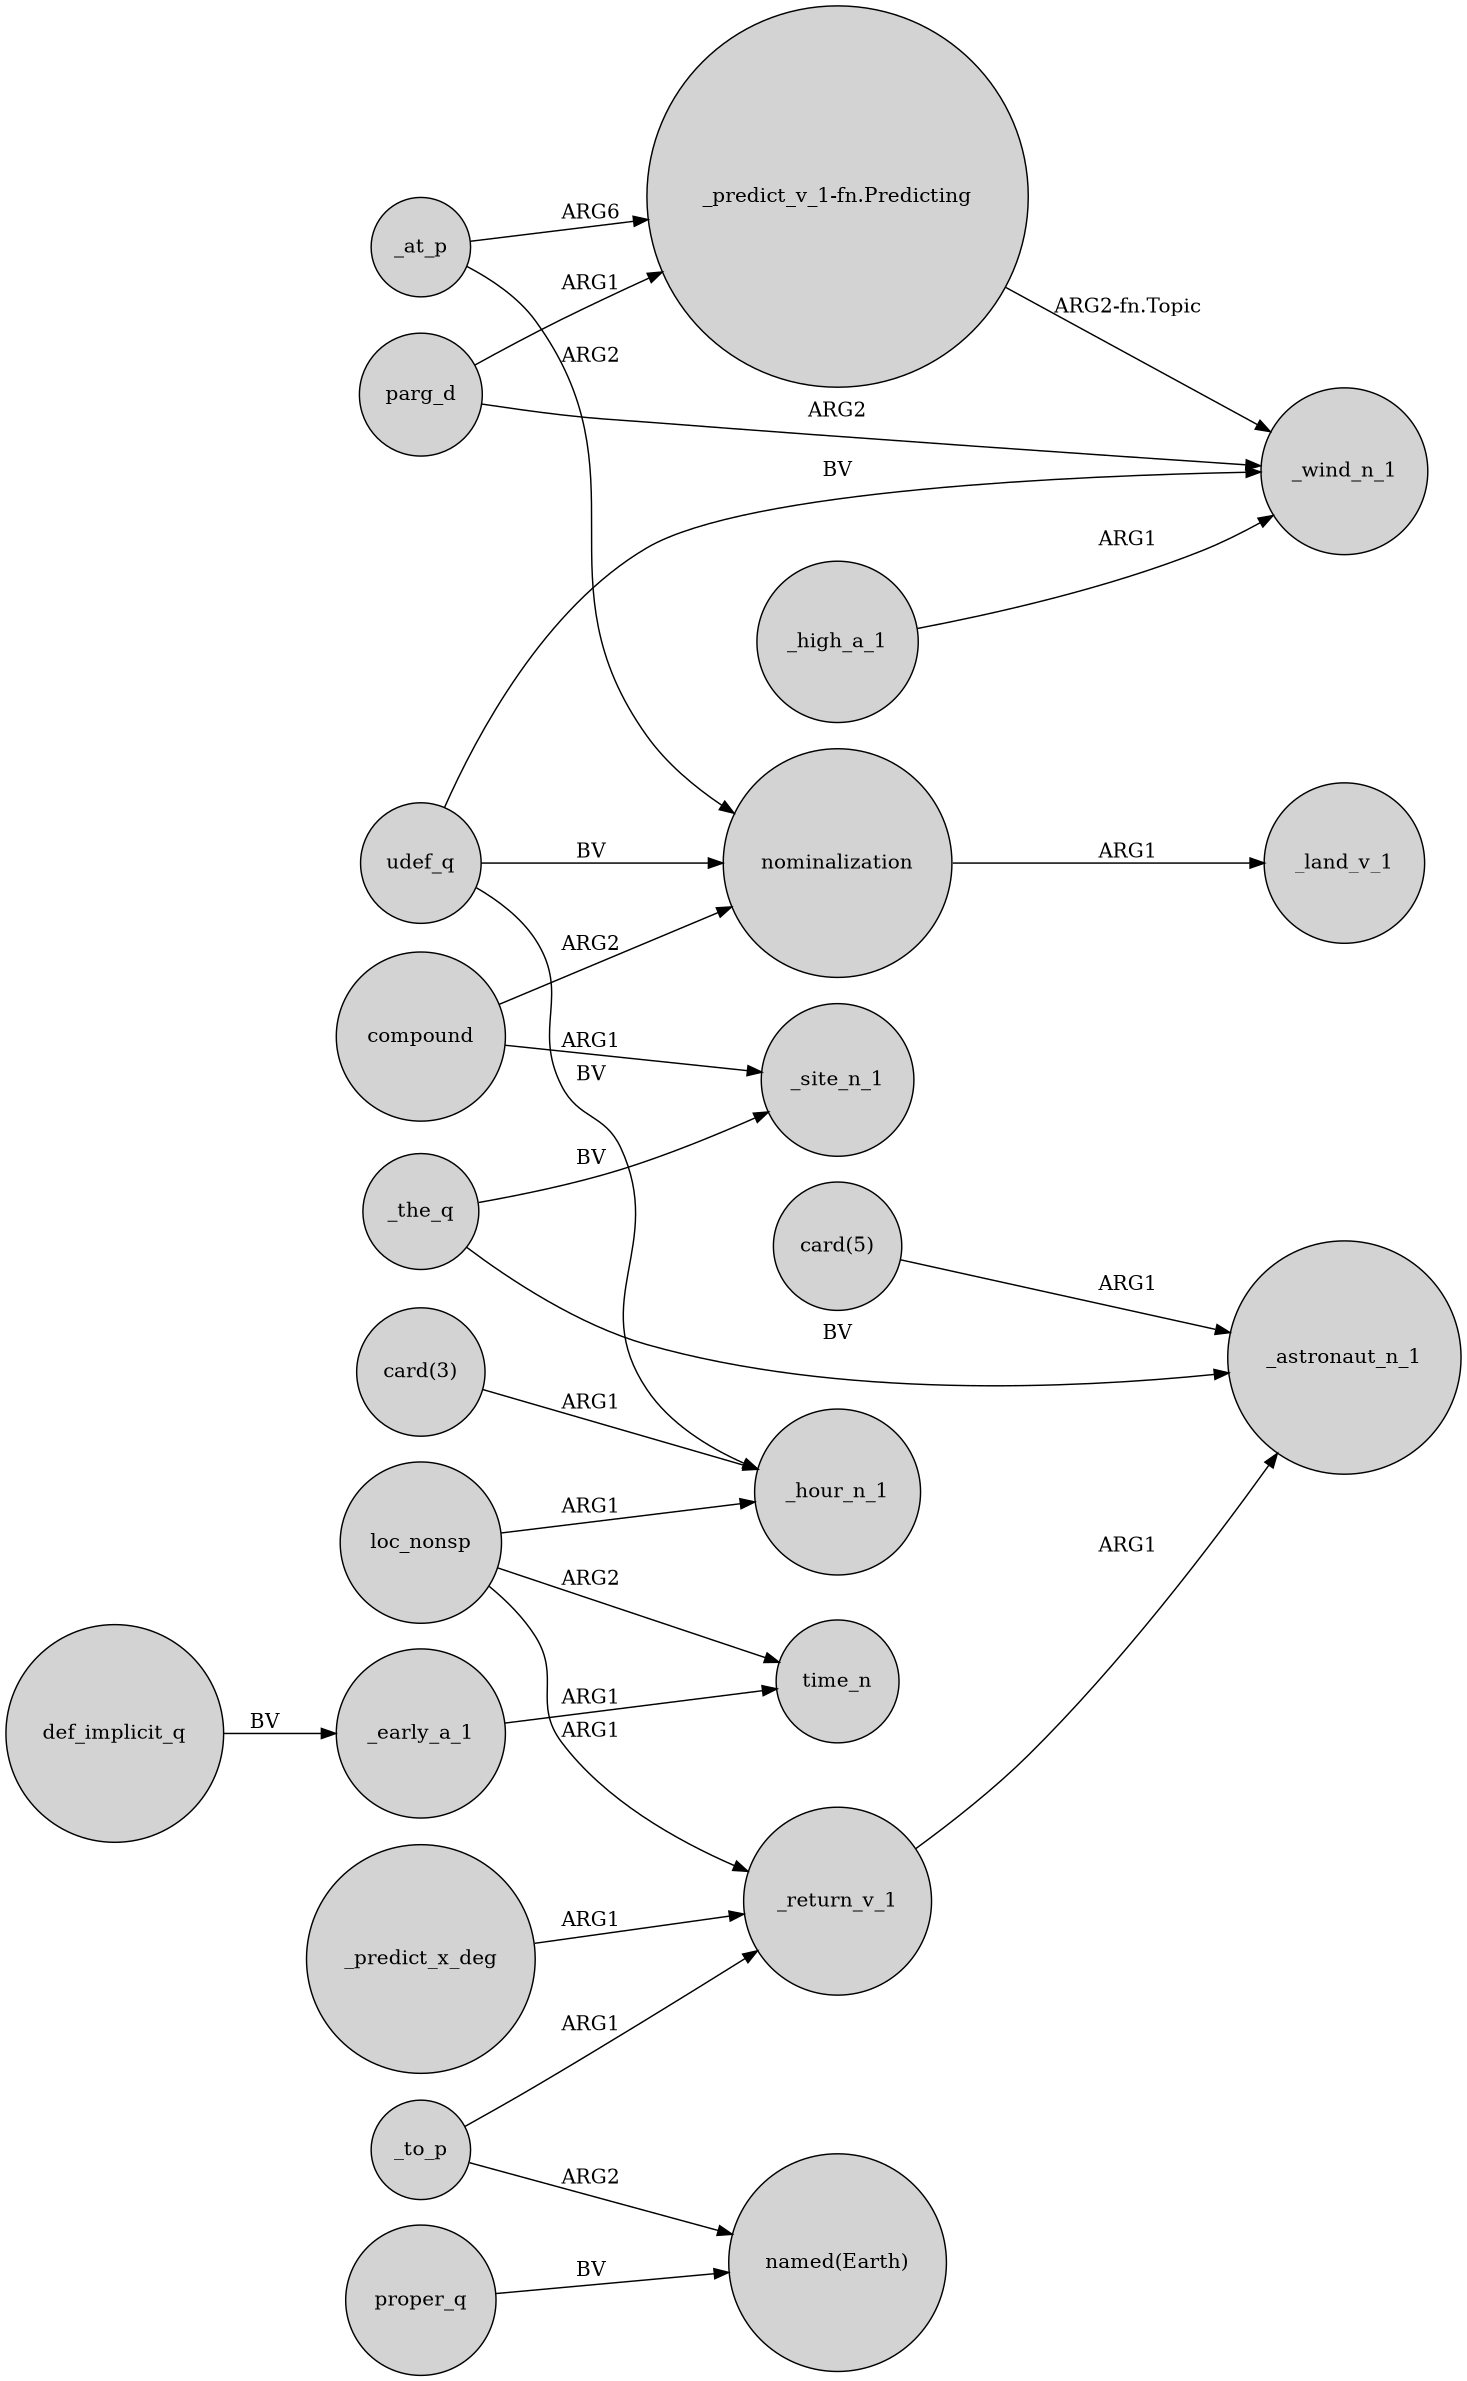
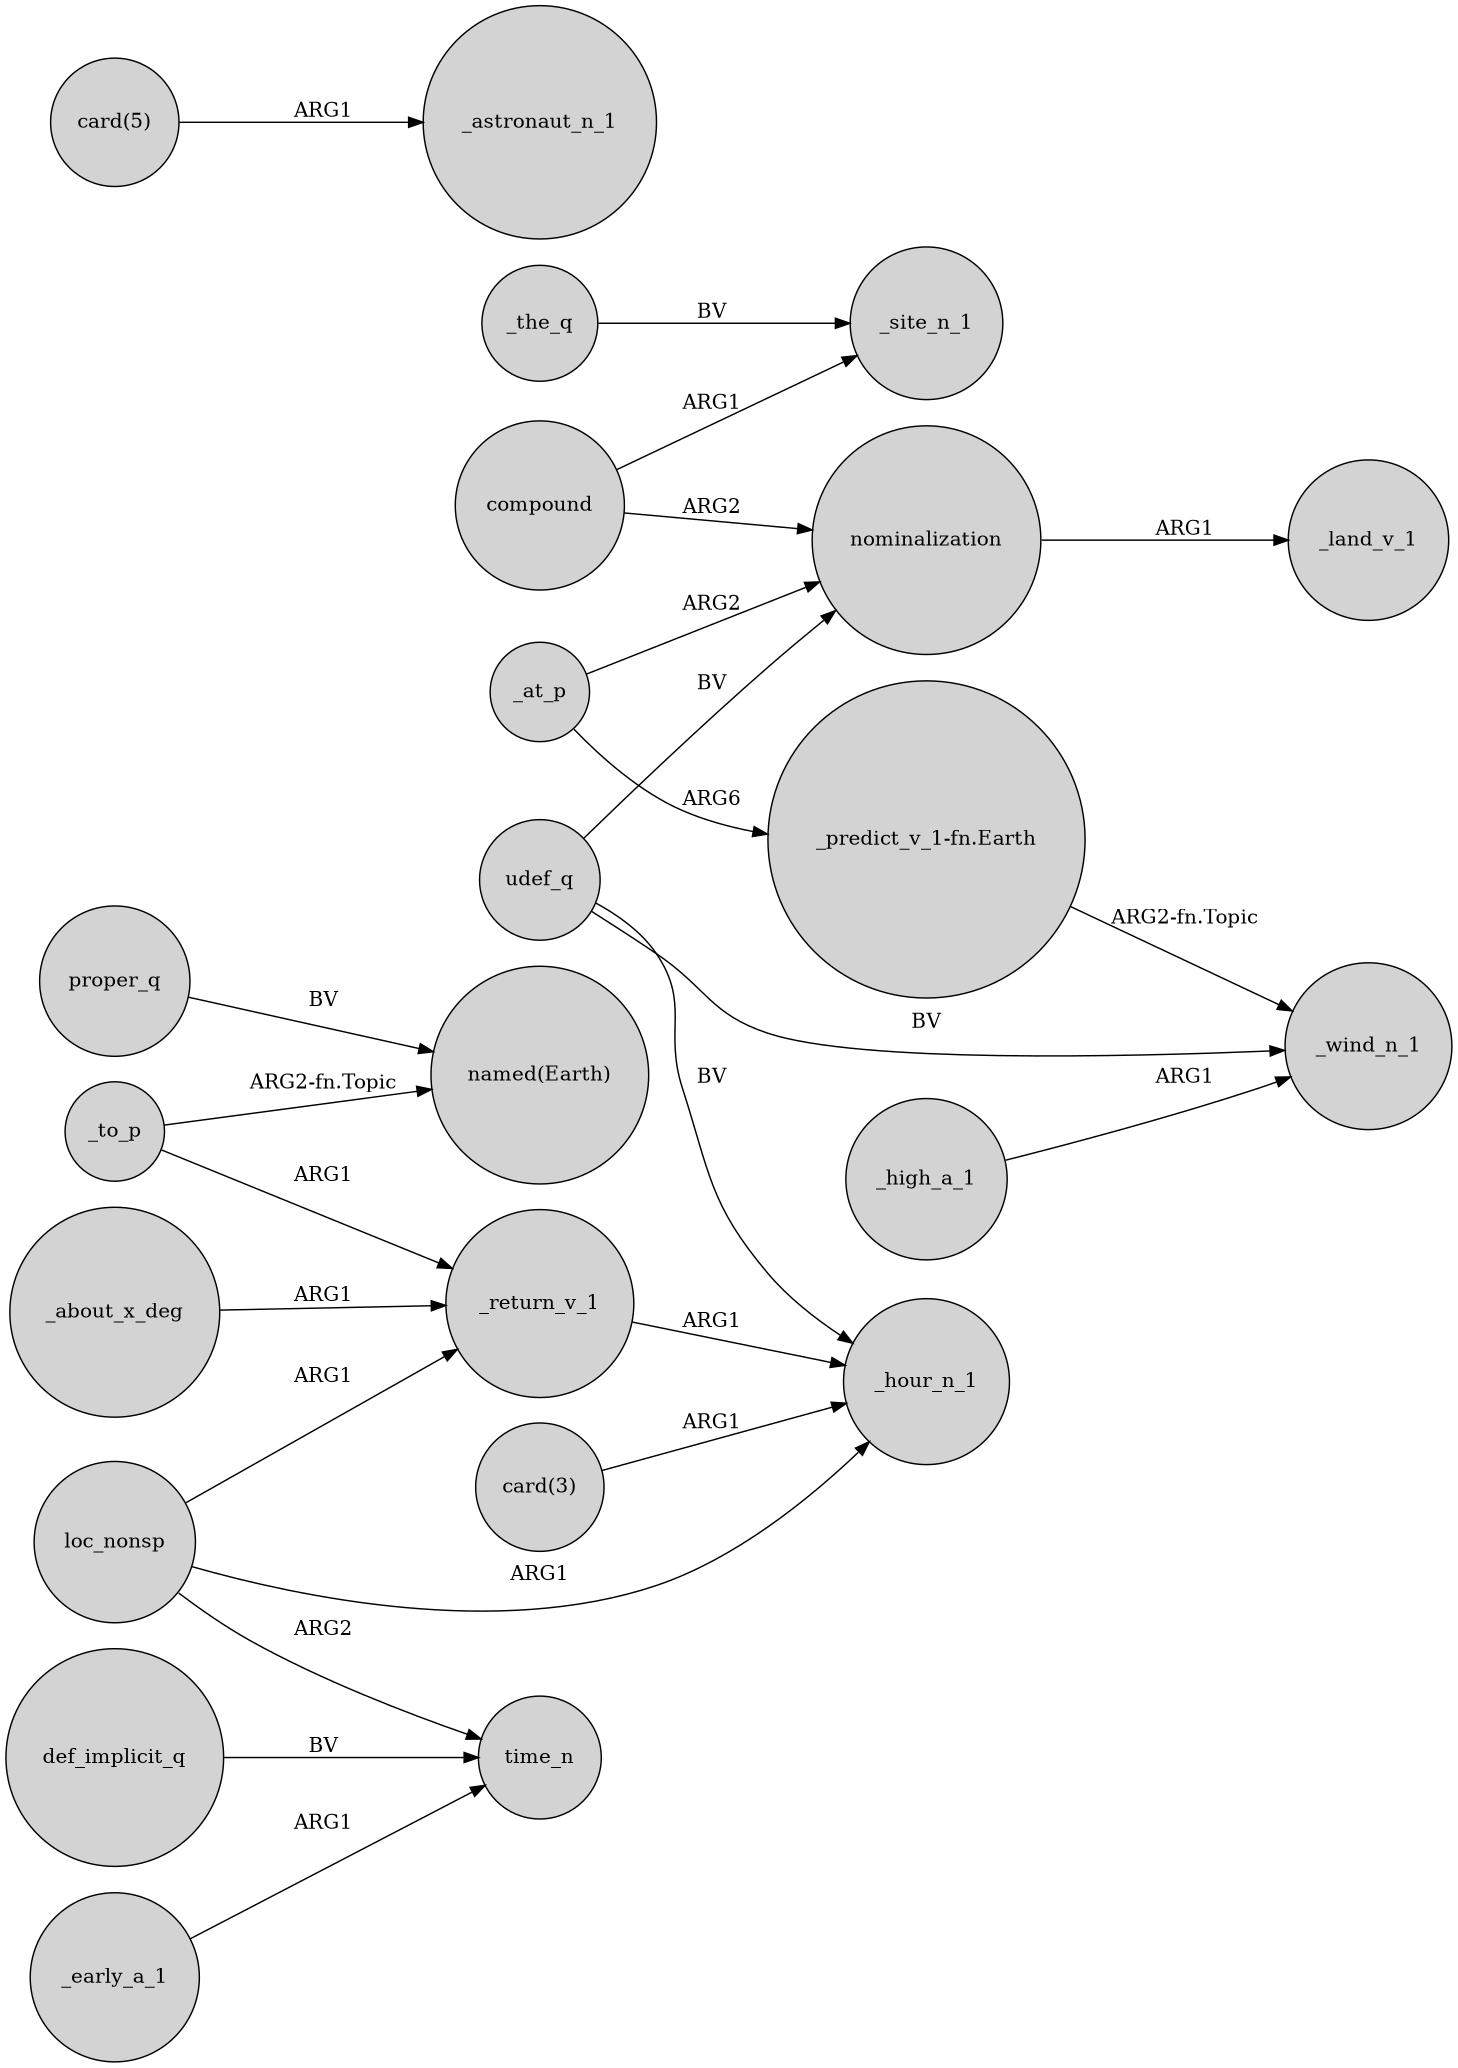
node "_predict_v_1-fn.Predicting": label "_predict_v_1-fn.Predicting" -> "_predict_v_1-fn.Earth"
node "parg_d": removed
edge "_the_q" -> "_astronaut_n_1": removed, label "BV"
edge "_return_v_1" -> "_astronaut_n_1": now "_return_v_1" -> "_hour_n_1"
edge "def_implicit_q" -> "_early_a_1": now "def_implicit_q" -> "time_n"
node "_predict_x_deg": label "_predict_x_deg" -> "_about_x_deg"
edge "_to_p" -> "named(Earth)": label "ARG2" -> "ARG2-fn.Topic"
